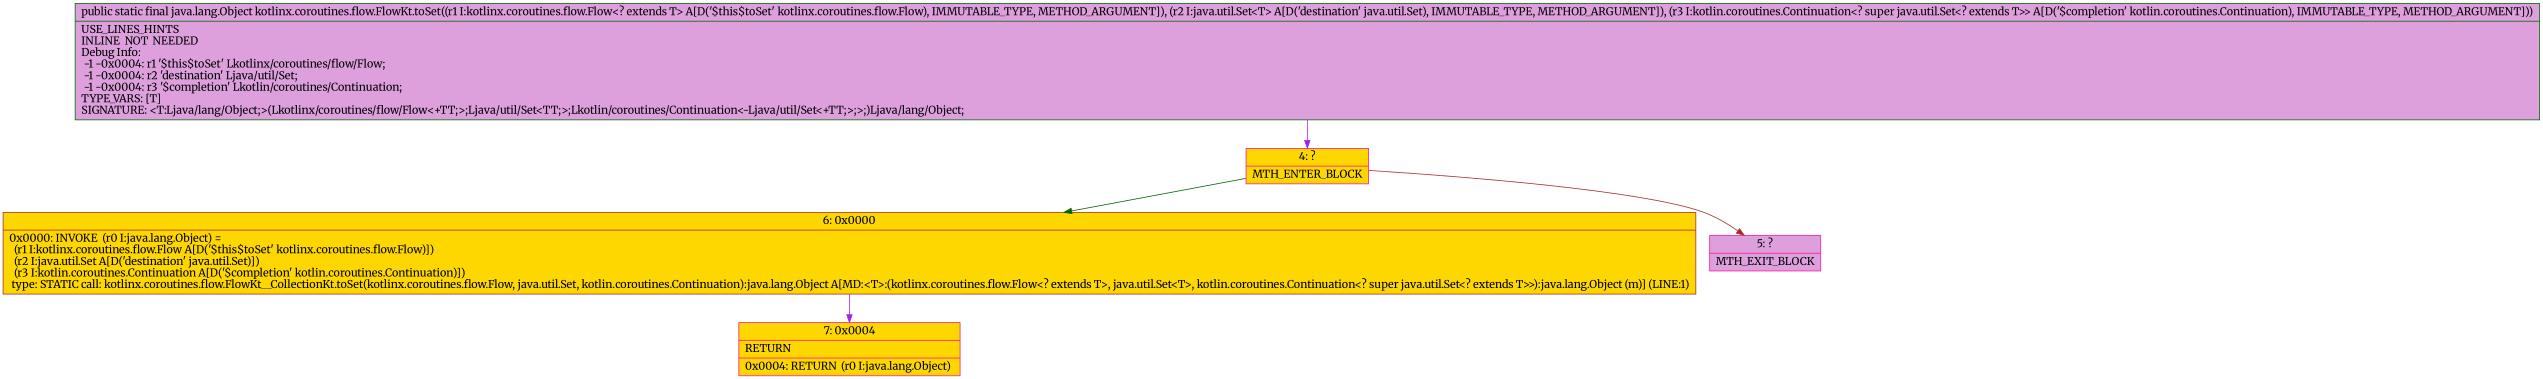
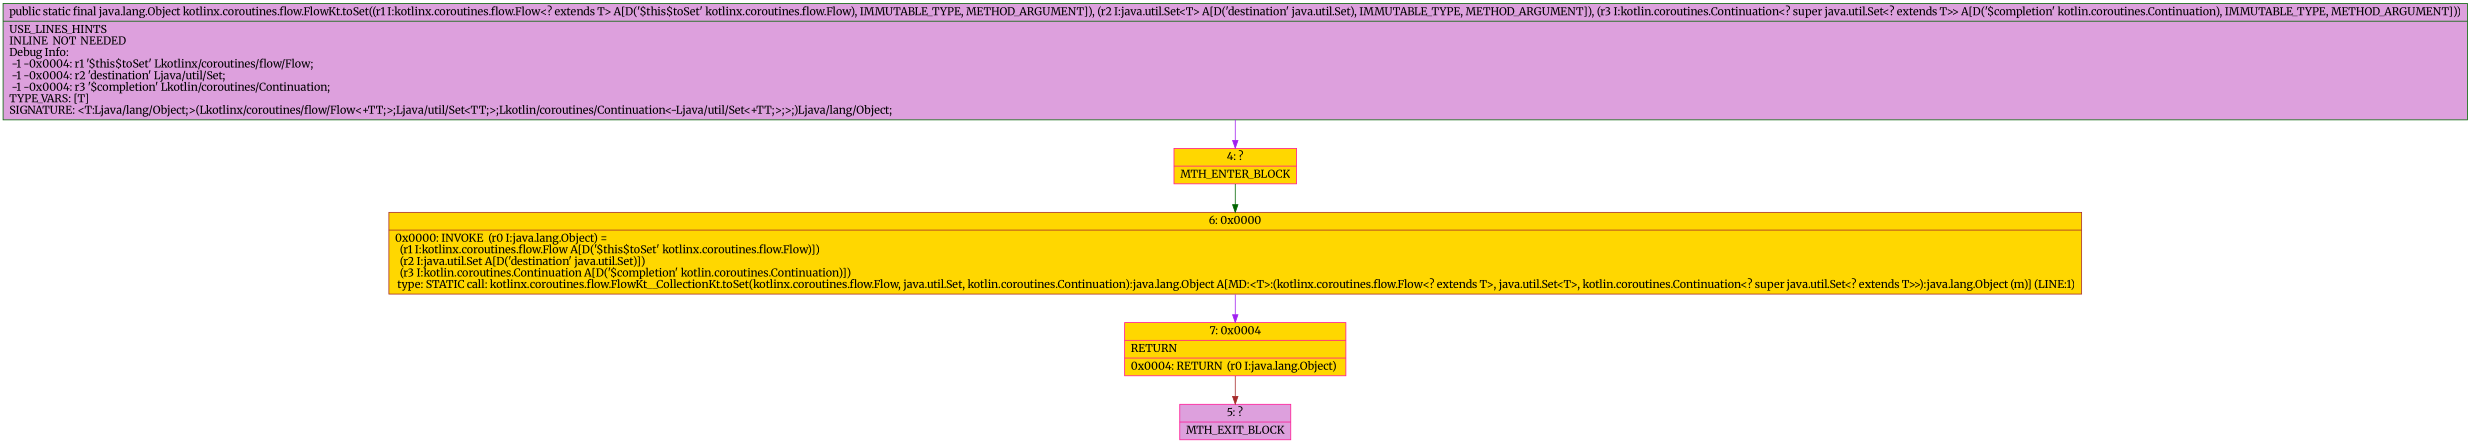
edge "4: ?" -> "5: ?": now "7: 0x0004" -> "5: ?"
